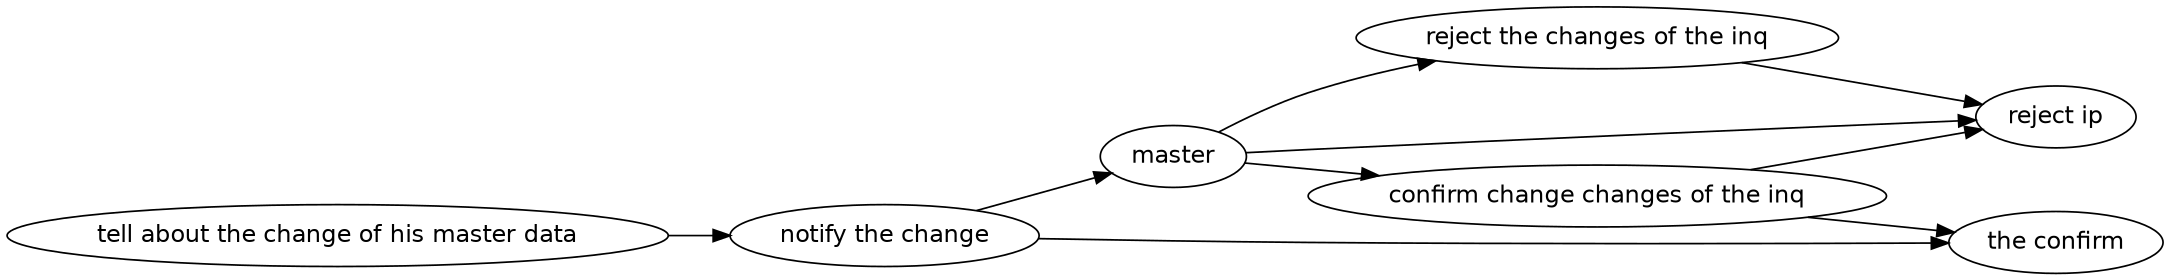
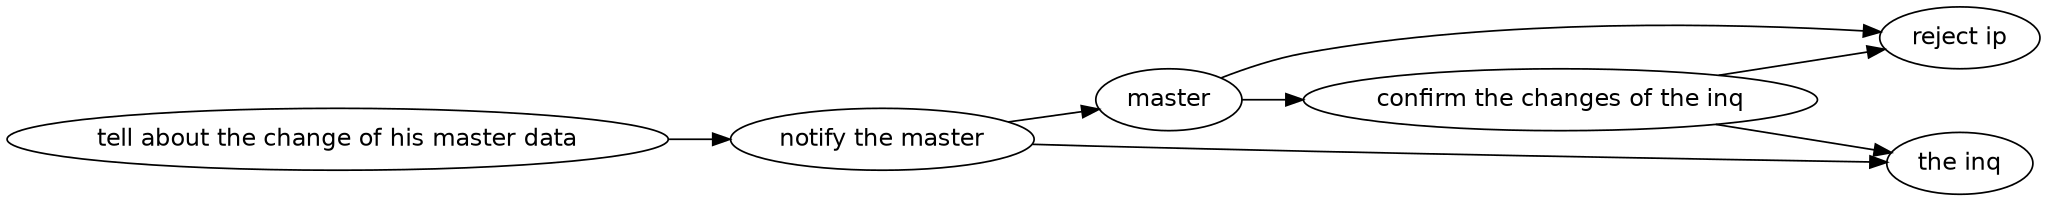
node "reject the changes of the inq": removed
node "confirm change changes of the inq": label "confirm change changes of the inq" -> "confirm the changes of the inq"
node "notify the change": label "notify the change" -> "notify the master"
node "the confirm": label "the confirm" -> "the inq"
